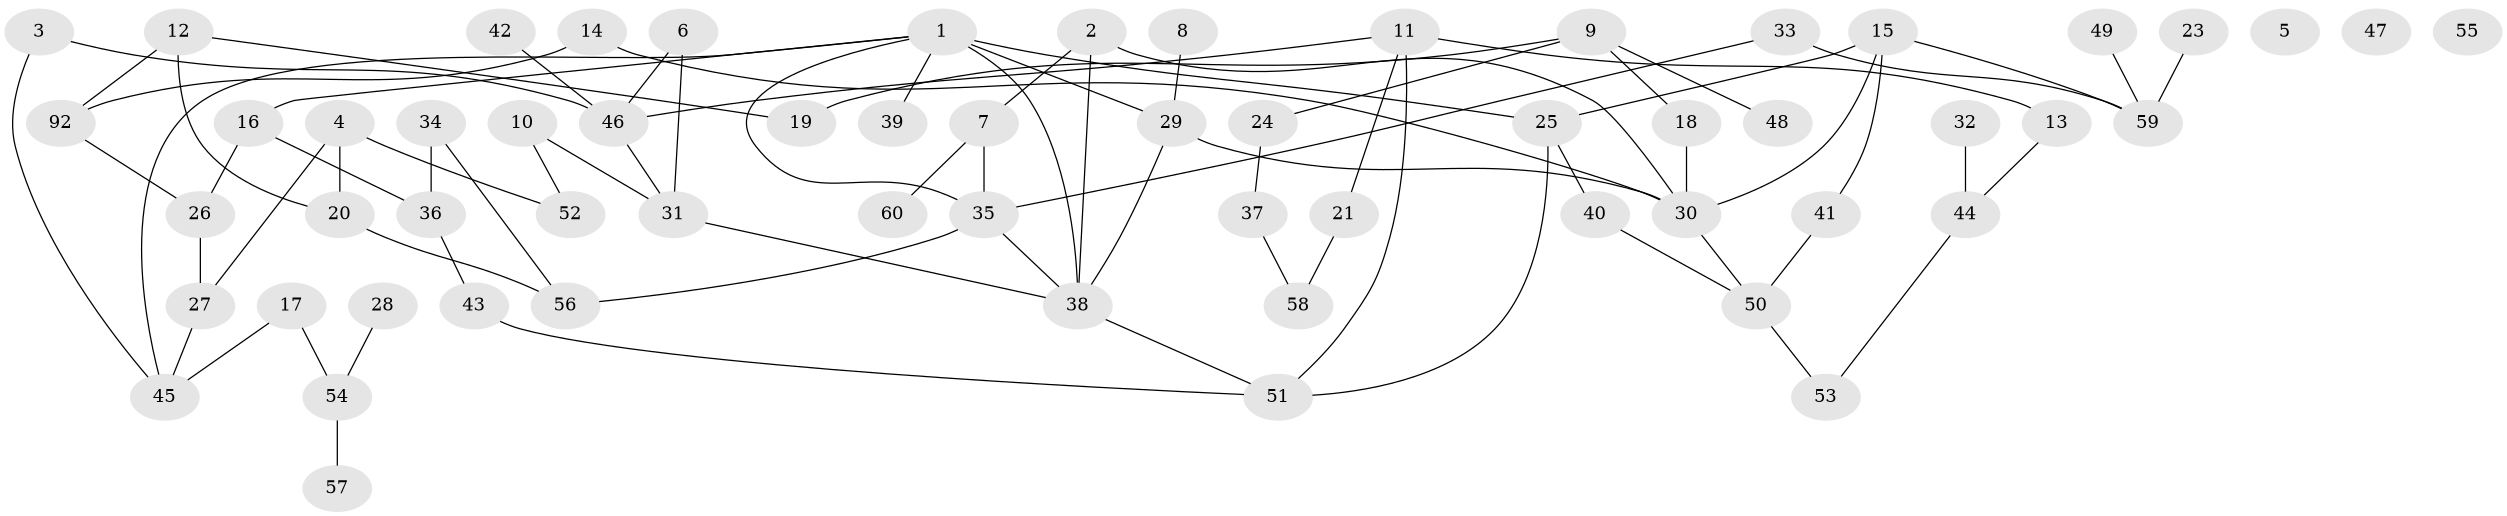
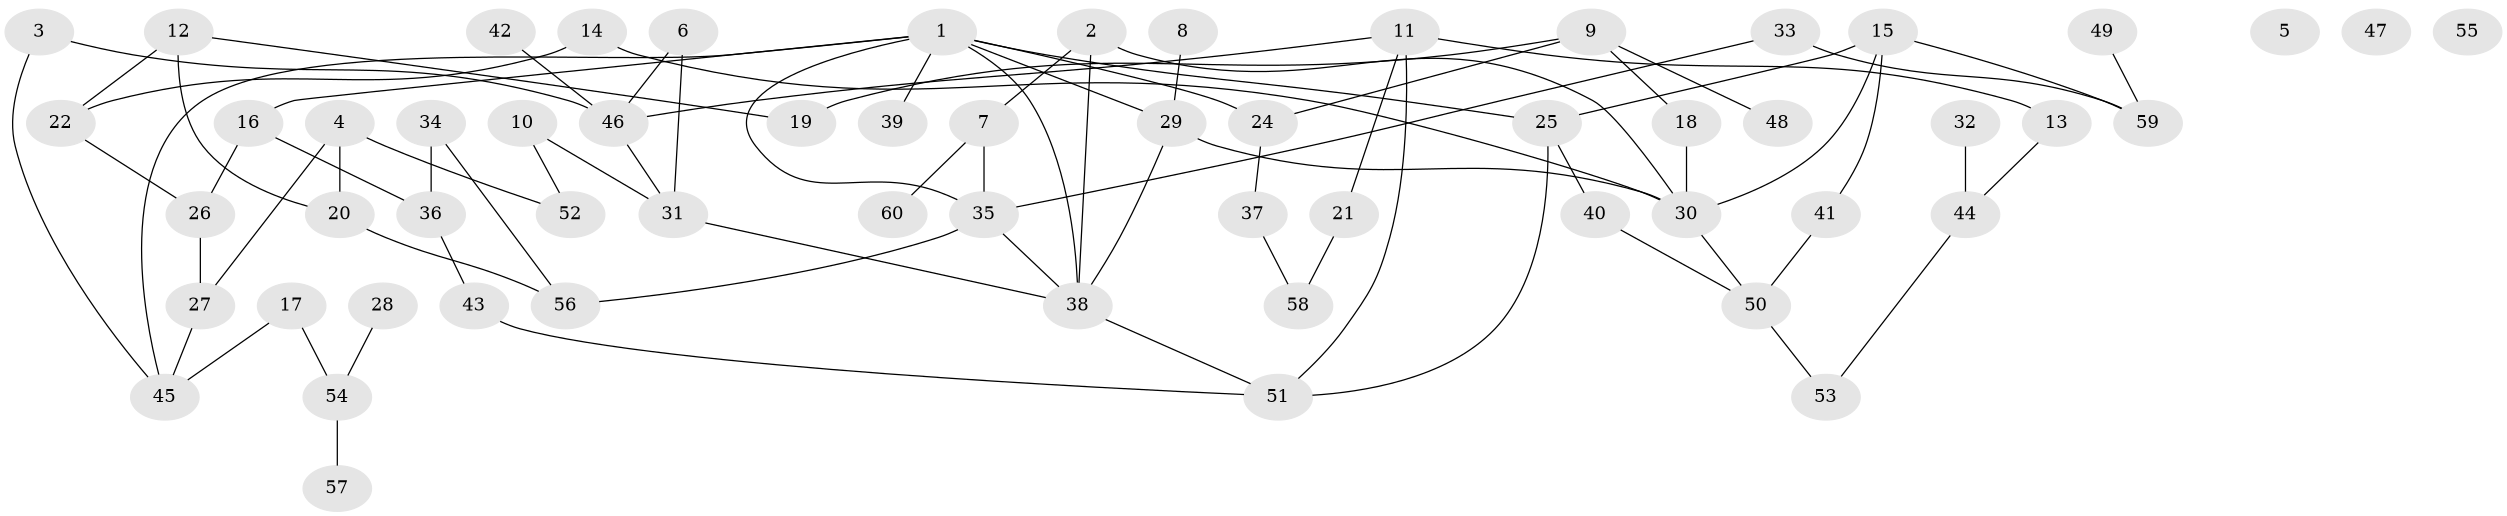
node "23": removed
edge "1" -- "24": added
node "92": label "92" -> "22"
